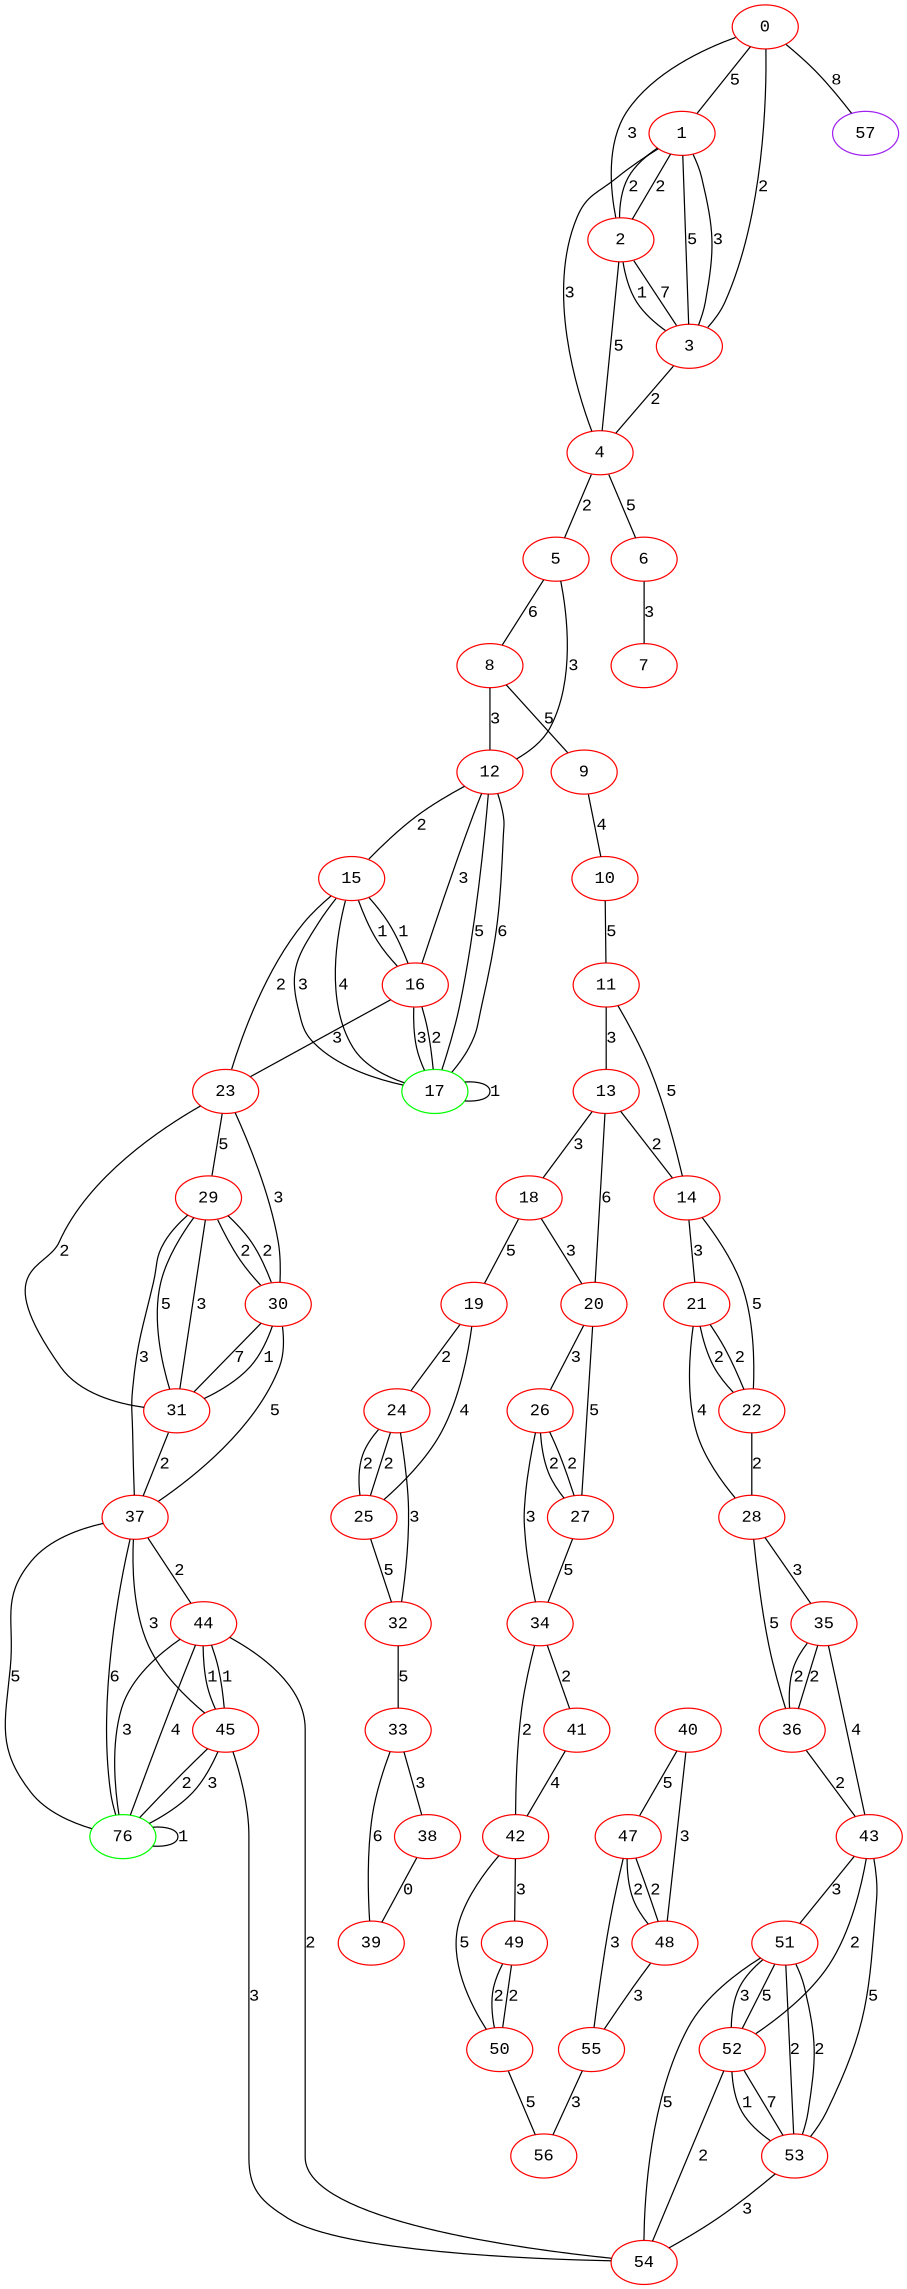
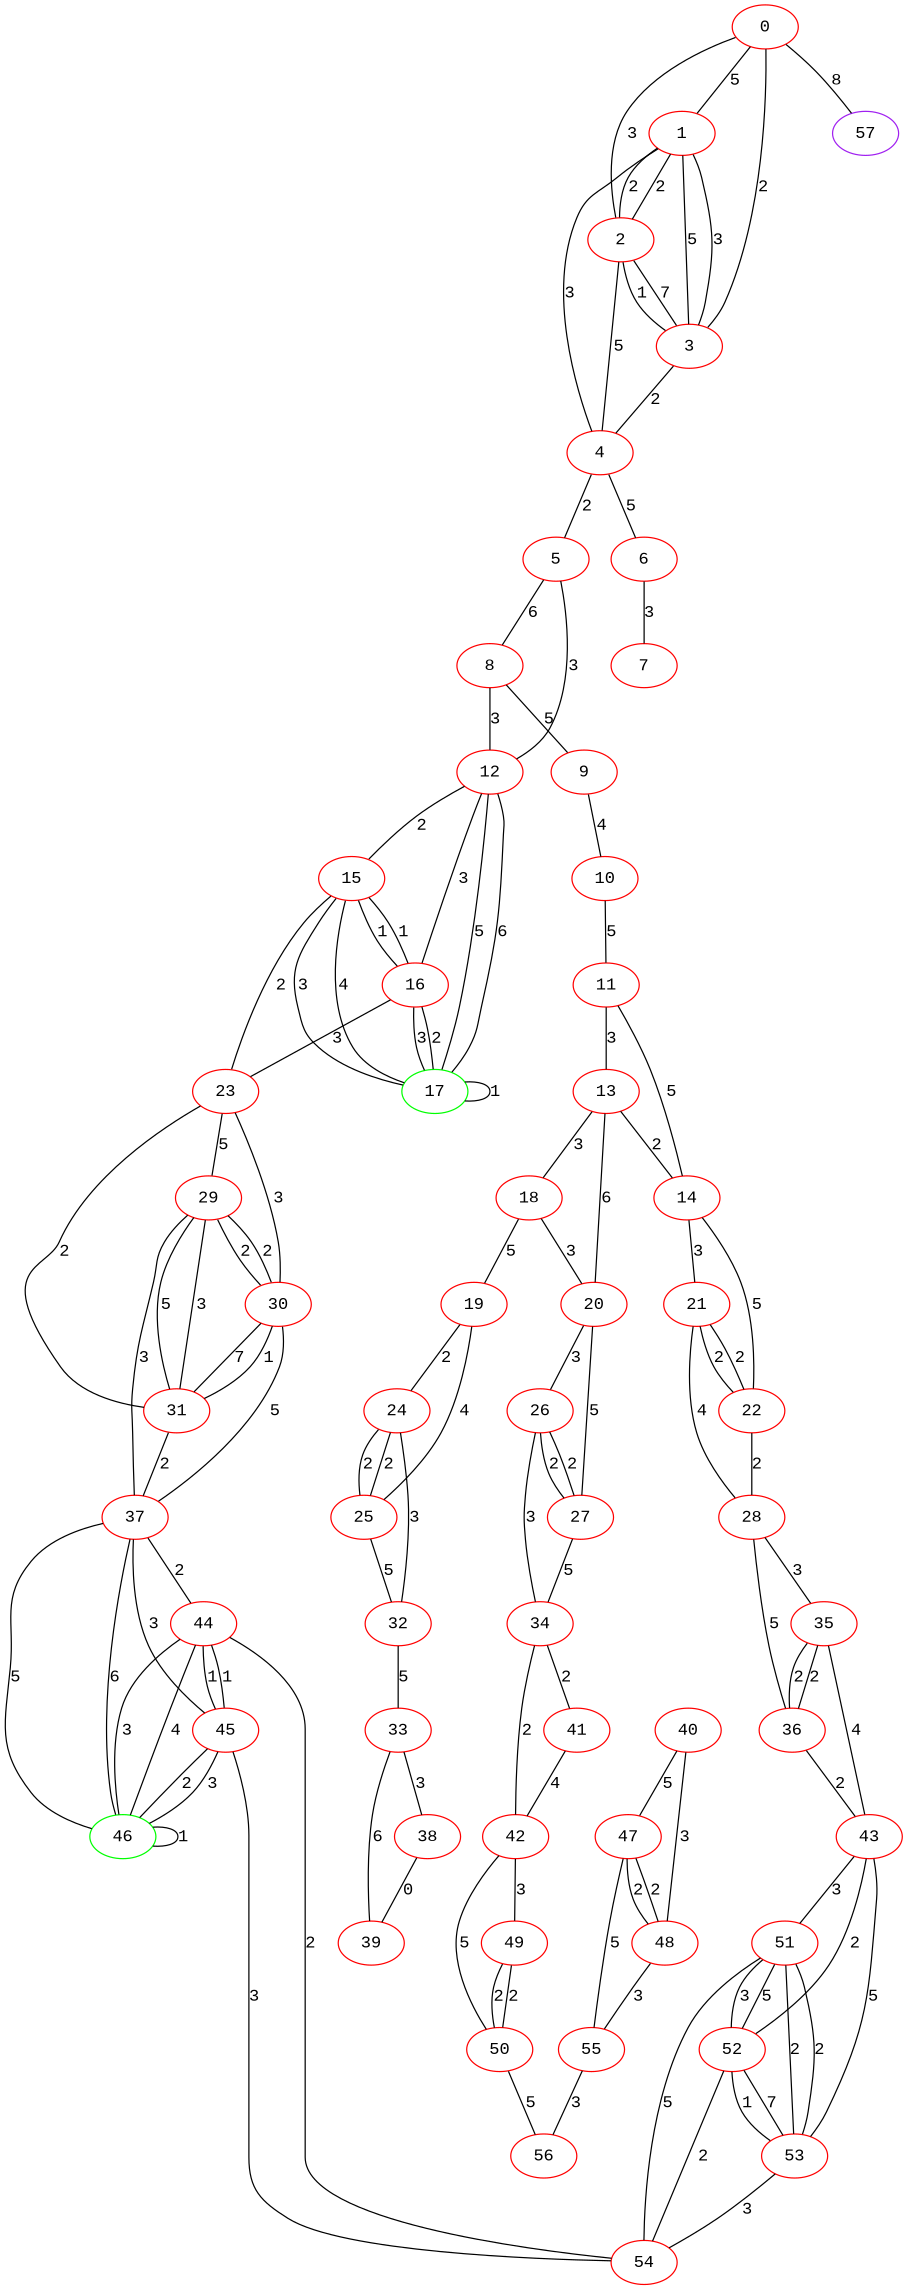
node "76": label "76" -> "46"
edge "47" -- "55": label "3" -> "5"
